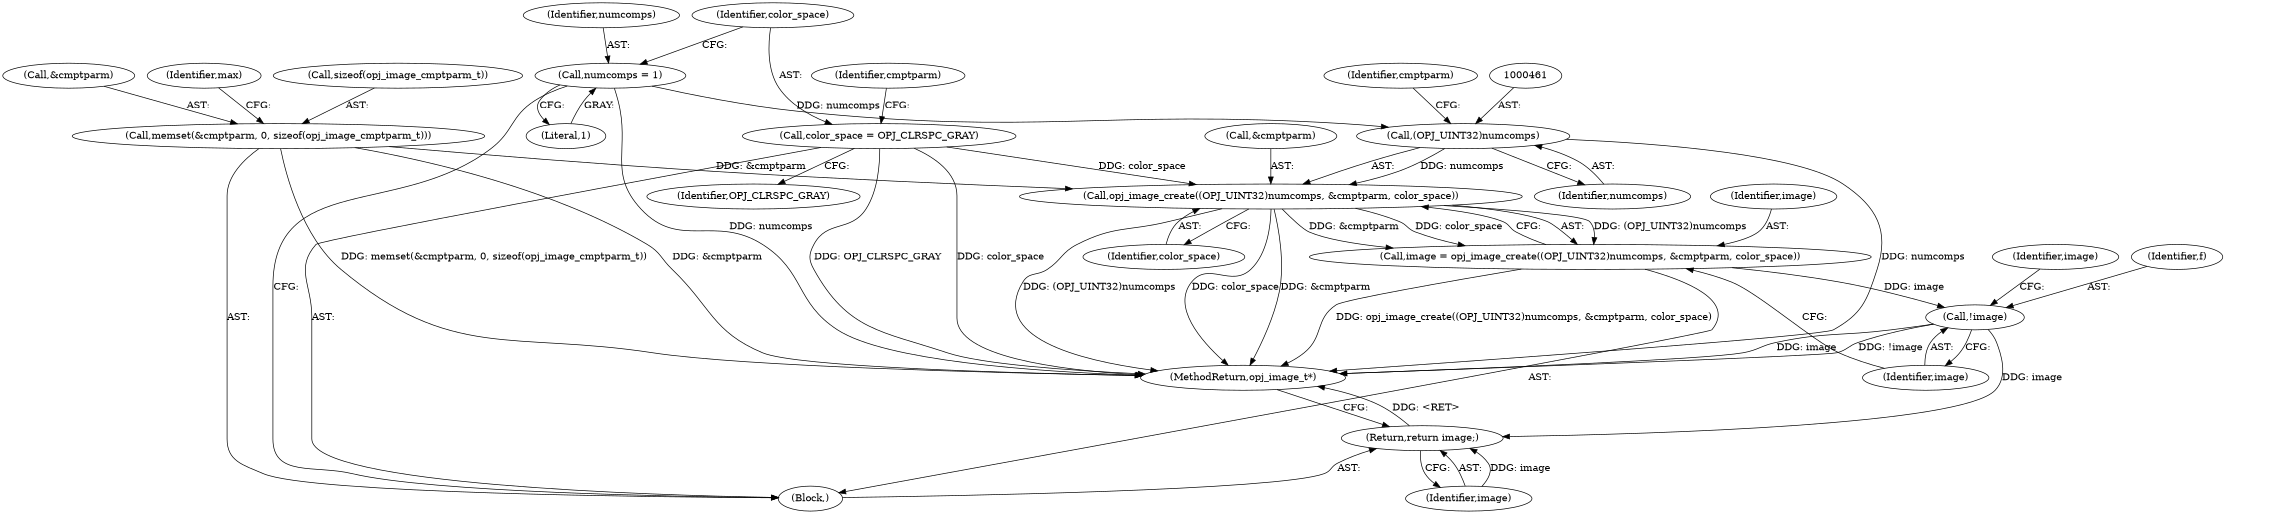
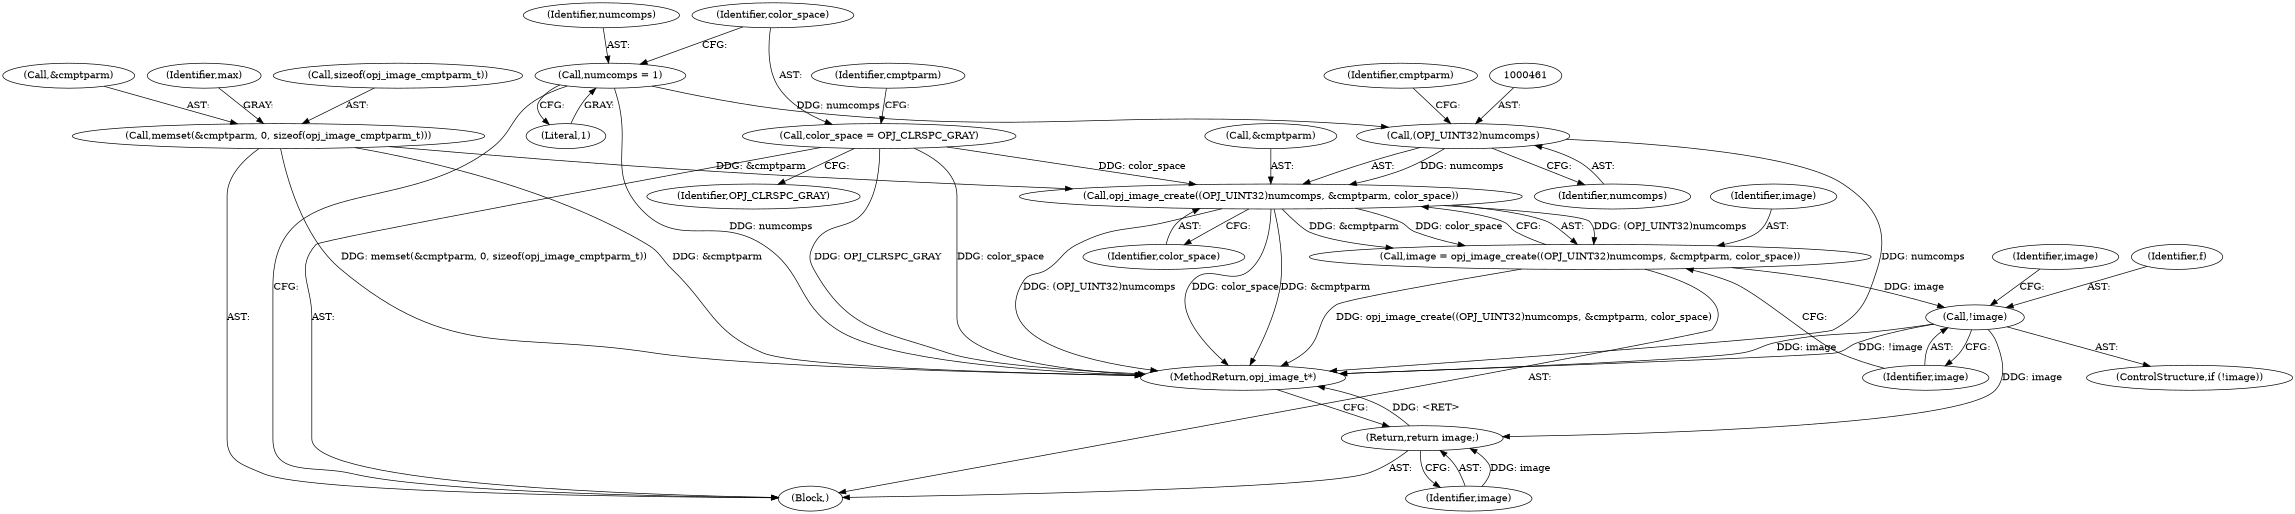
edge "(Identifier,max)" -> "(Call,memset(&cmptparm, 0, sizeof(opj_image_cmptparm_t)))": label "CFG: " -> "GRAY: "
node "(ControlStructure,if (!image))": added
edge "(Block,)" -> "(Return,return image;)": reversed
